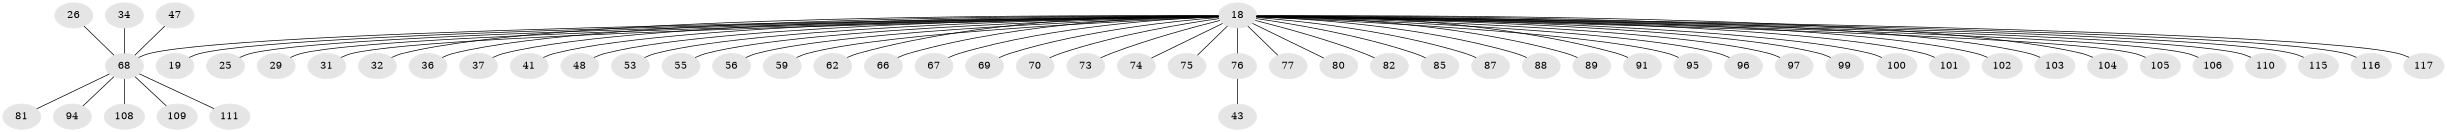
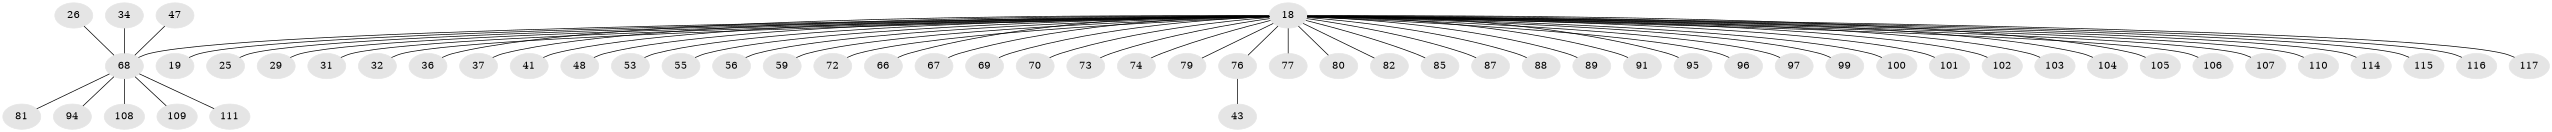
node "62": label "62" -> "72"
node "75": label "75" -> "79"
node "107": added
node "114": added
